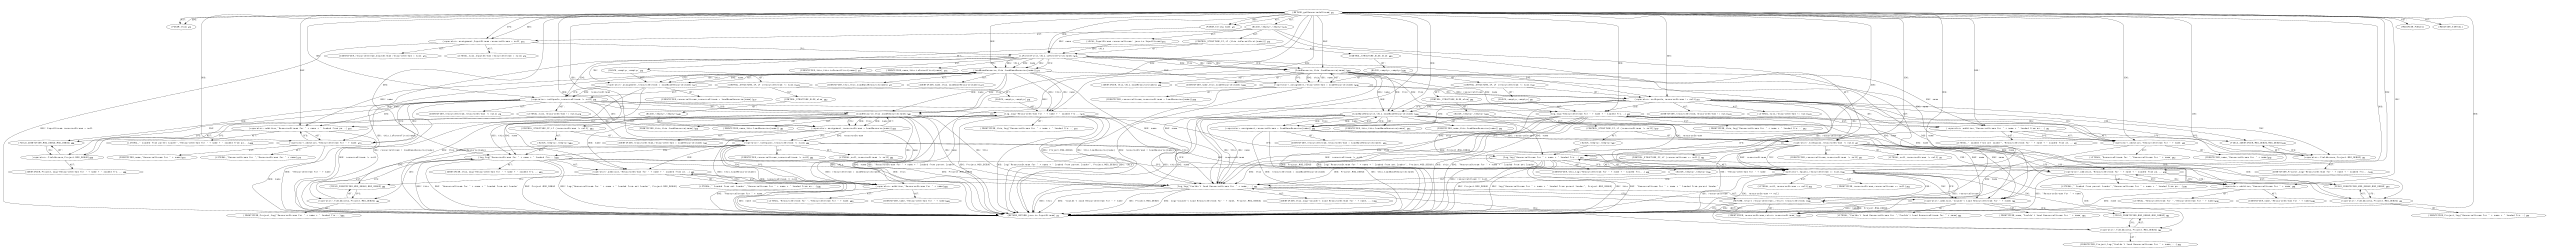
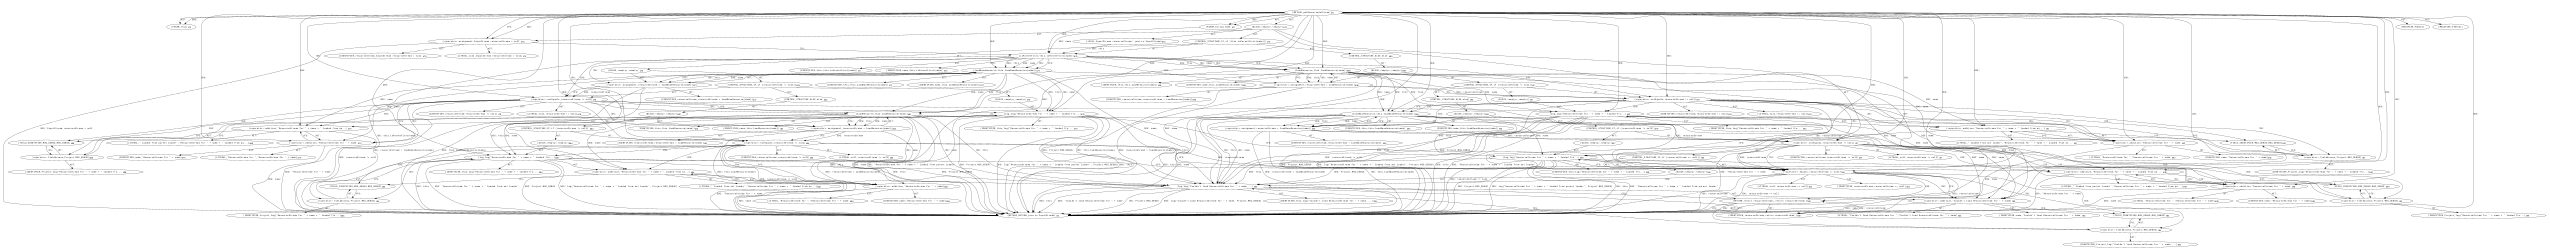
edge "(IDENTIFIER,resourceStream,return resourceStream;)" -> "(RETURN,return resourceStream;,return resourceStream;)": label "DDG: Project.MSG_DEBUG" -> "DDG: resourceStream"
